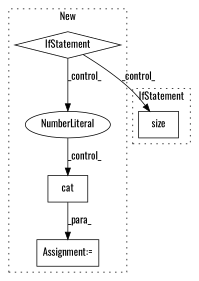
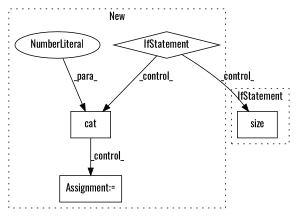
edge "IfStatement" -> "NumberLiteral": now "IfStatement" -> "cat"
edge "NumberLiteral" -> "cat": label "_control_" -> "_para_"
edge "cat" -> "Assignment:=": label "_para_" -> "_control_"
